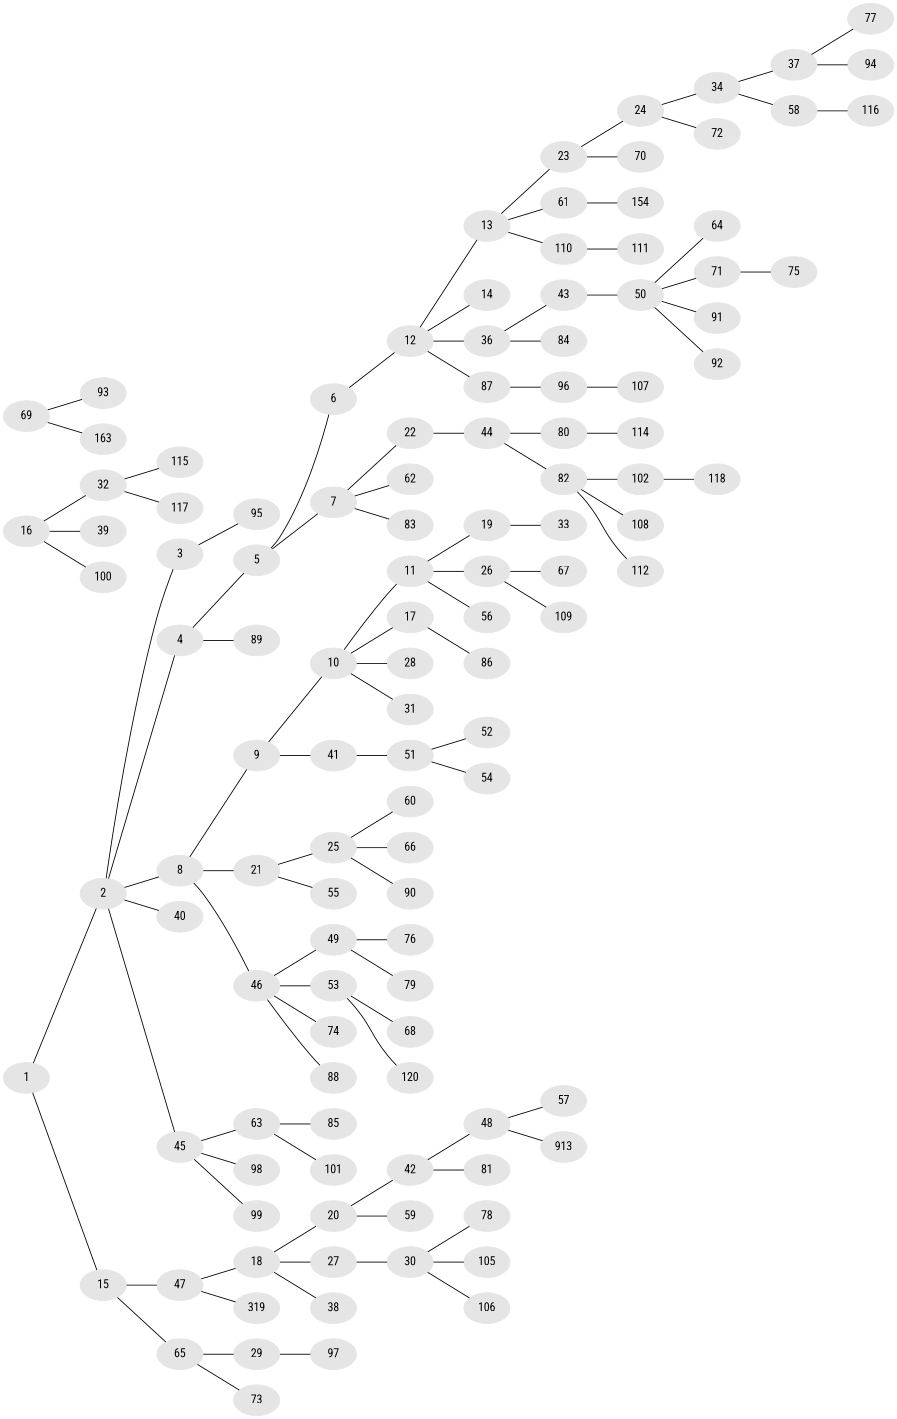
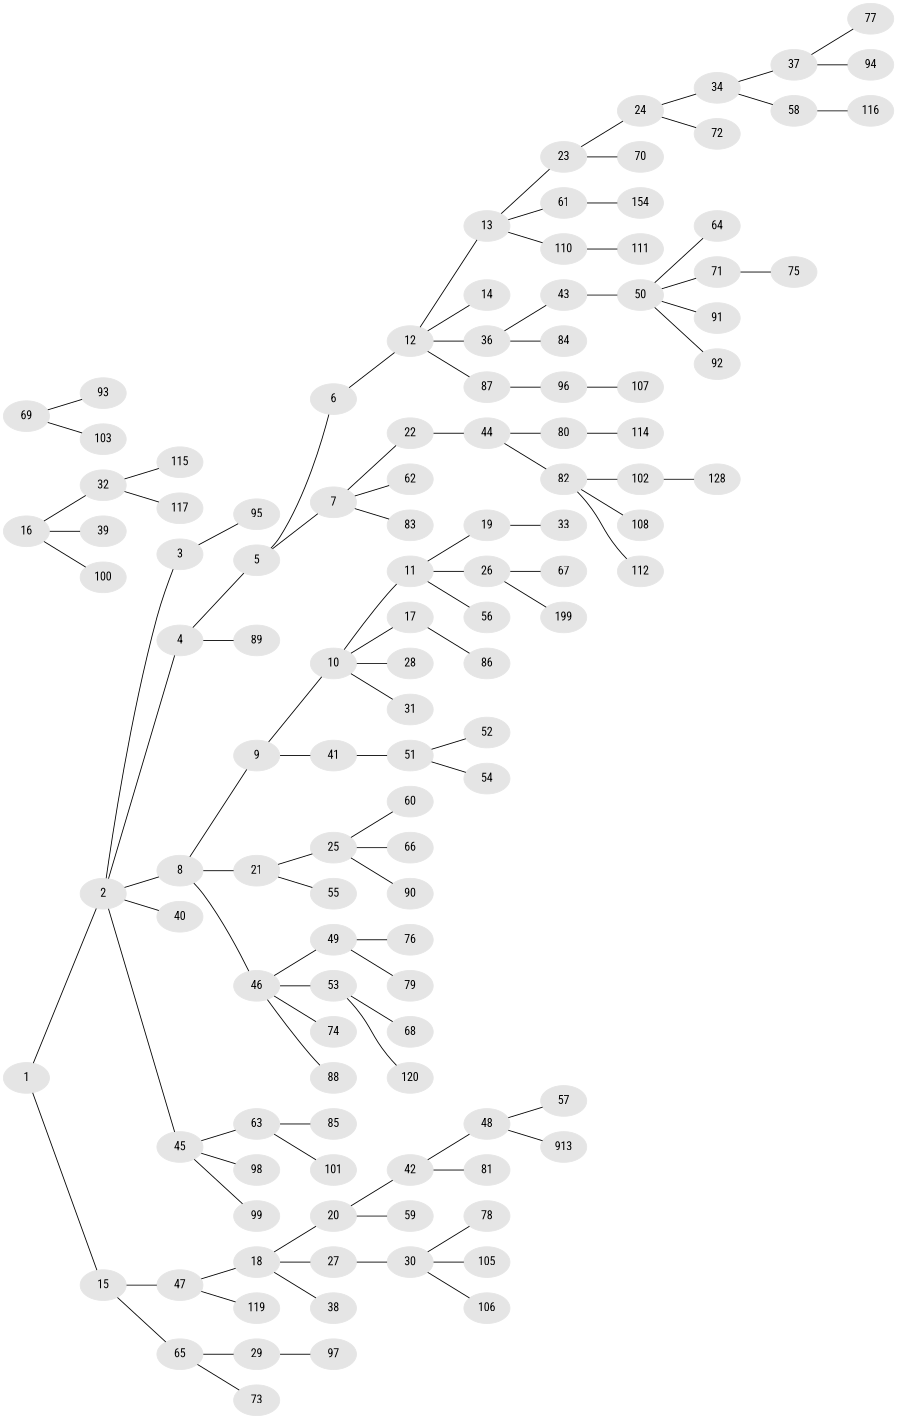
node "163": label "163" -> "103"
node "118": label "118" -> "128"
node "109": label "109" -> "199"
node "319": label "319" -> "119"
